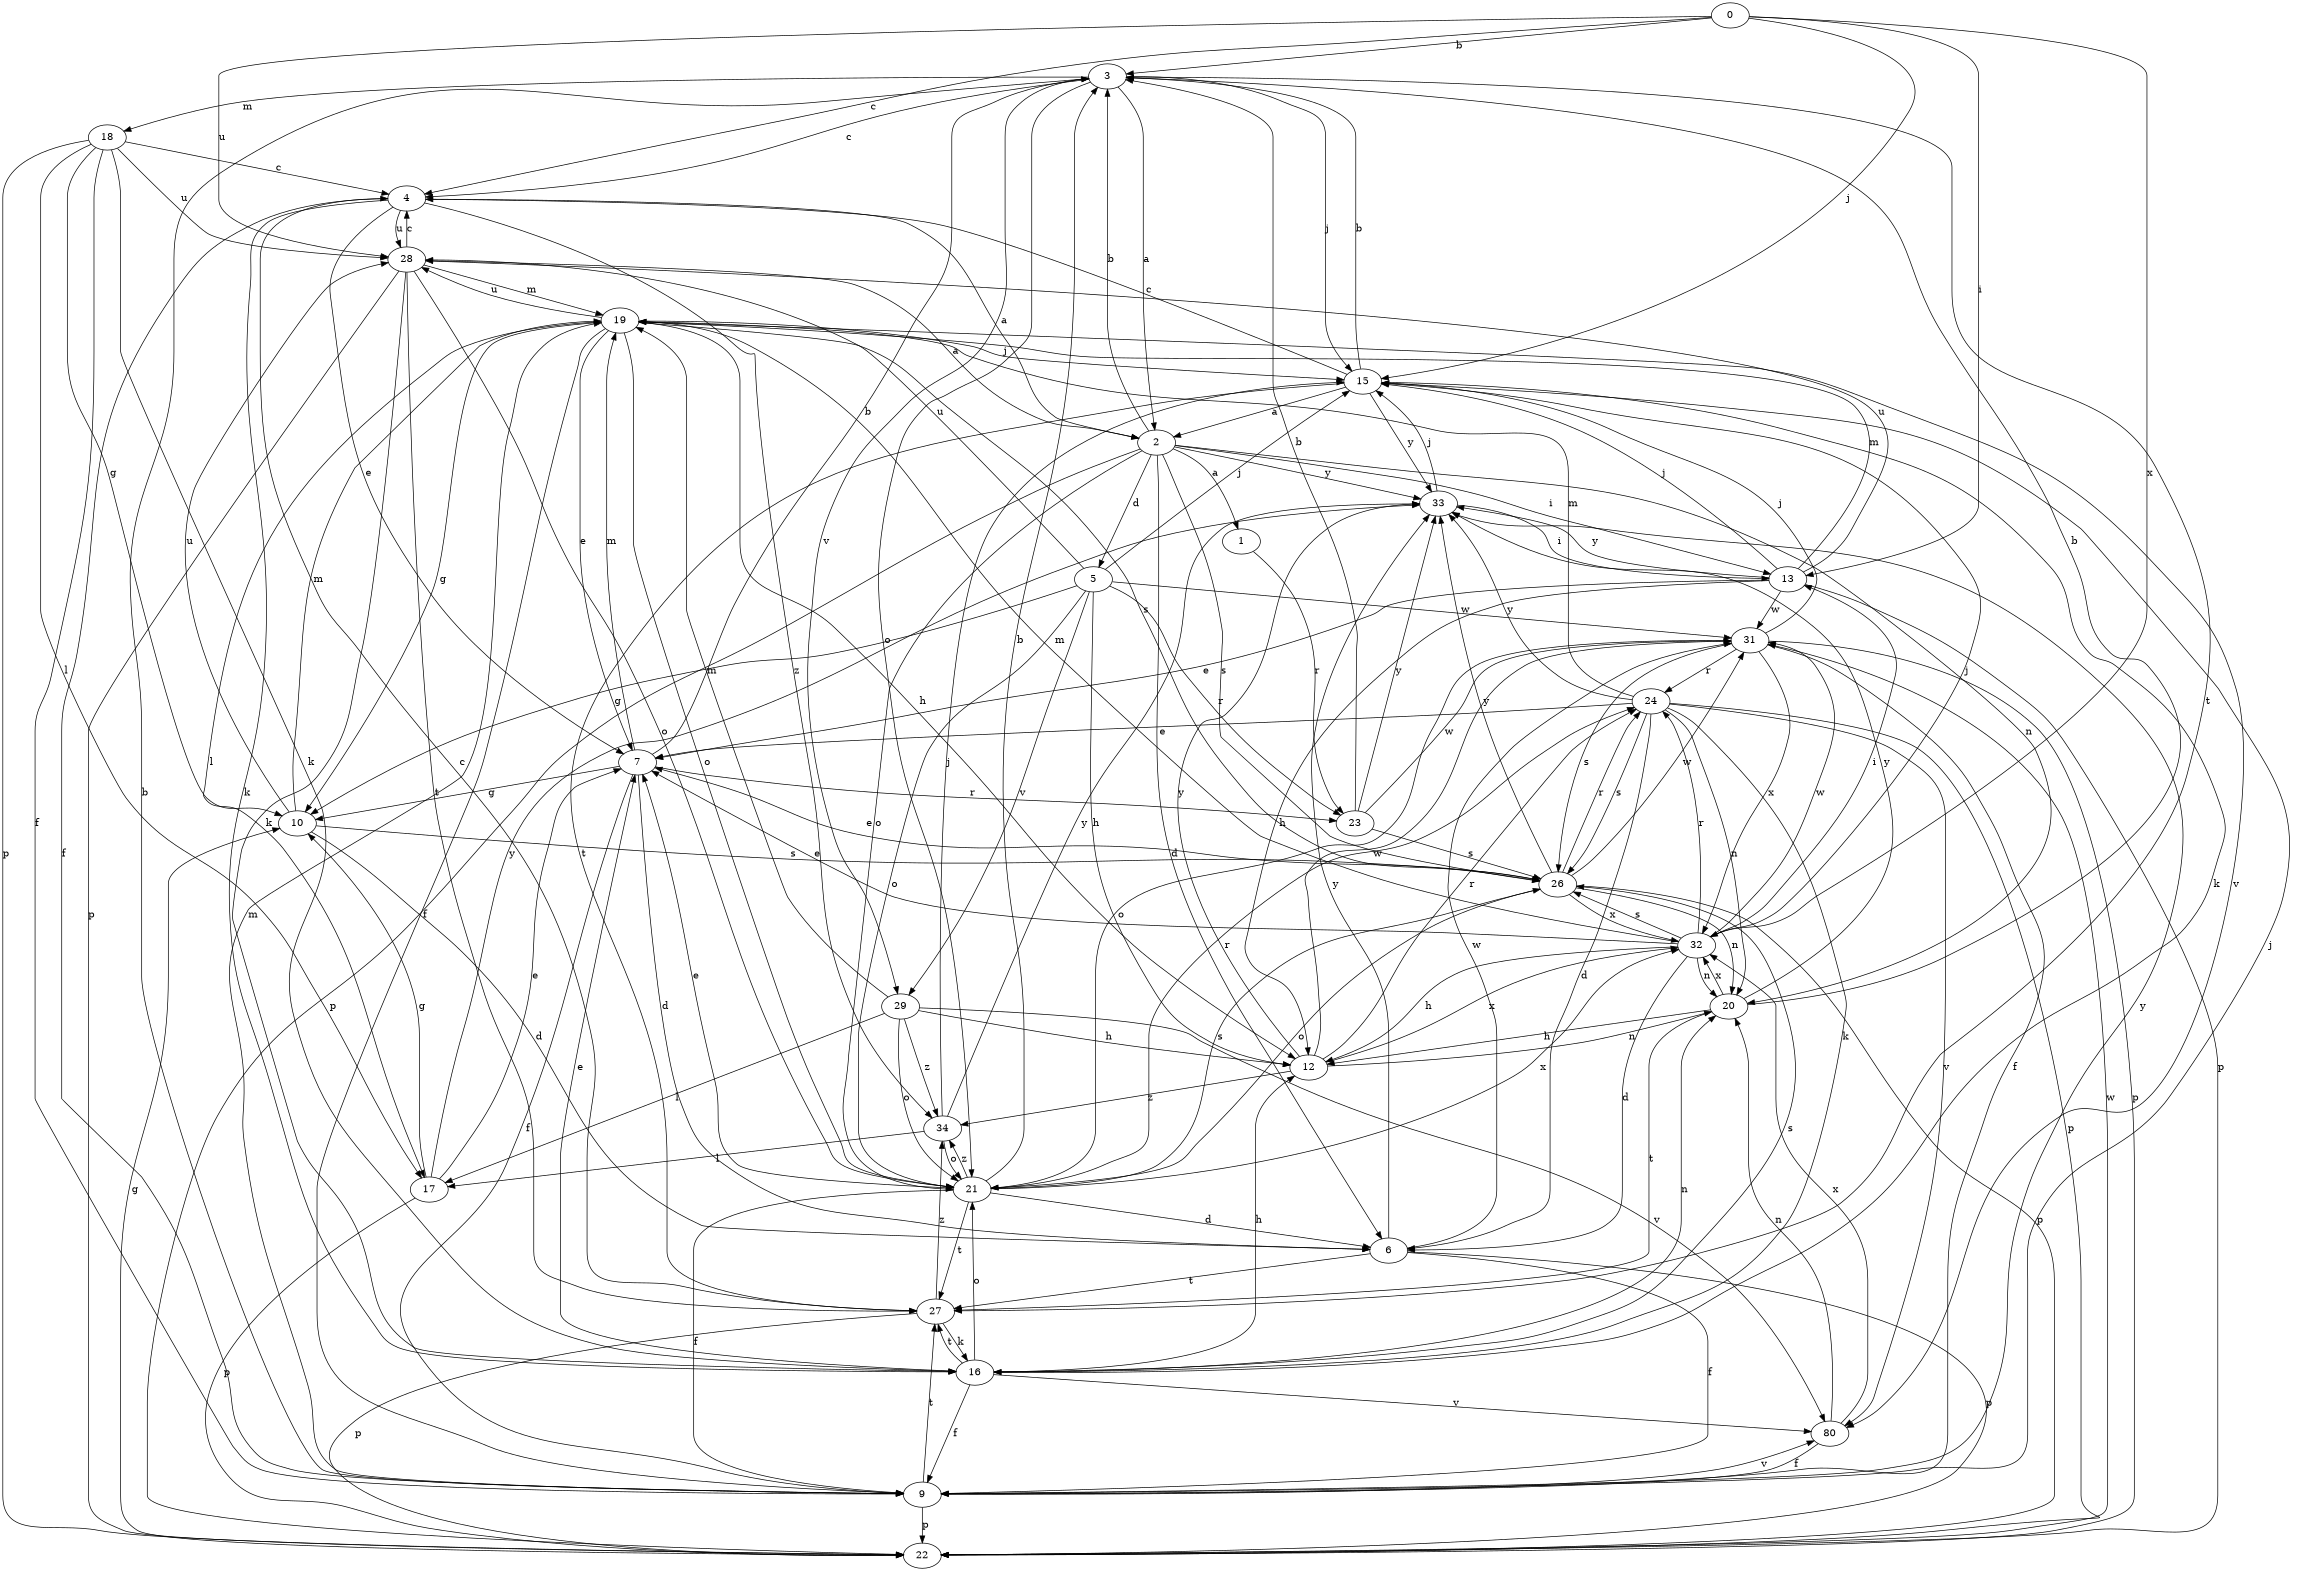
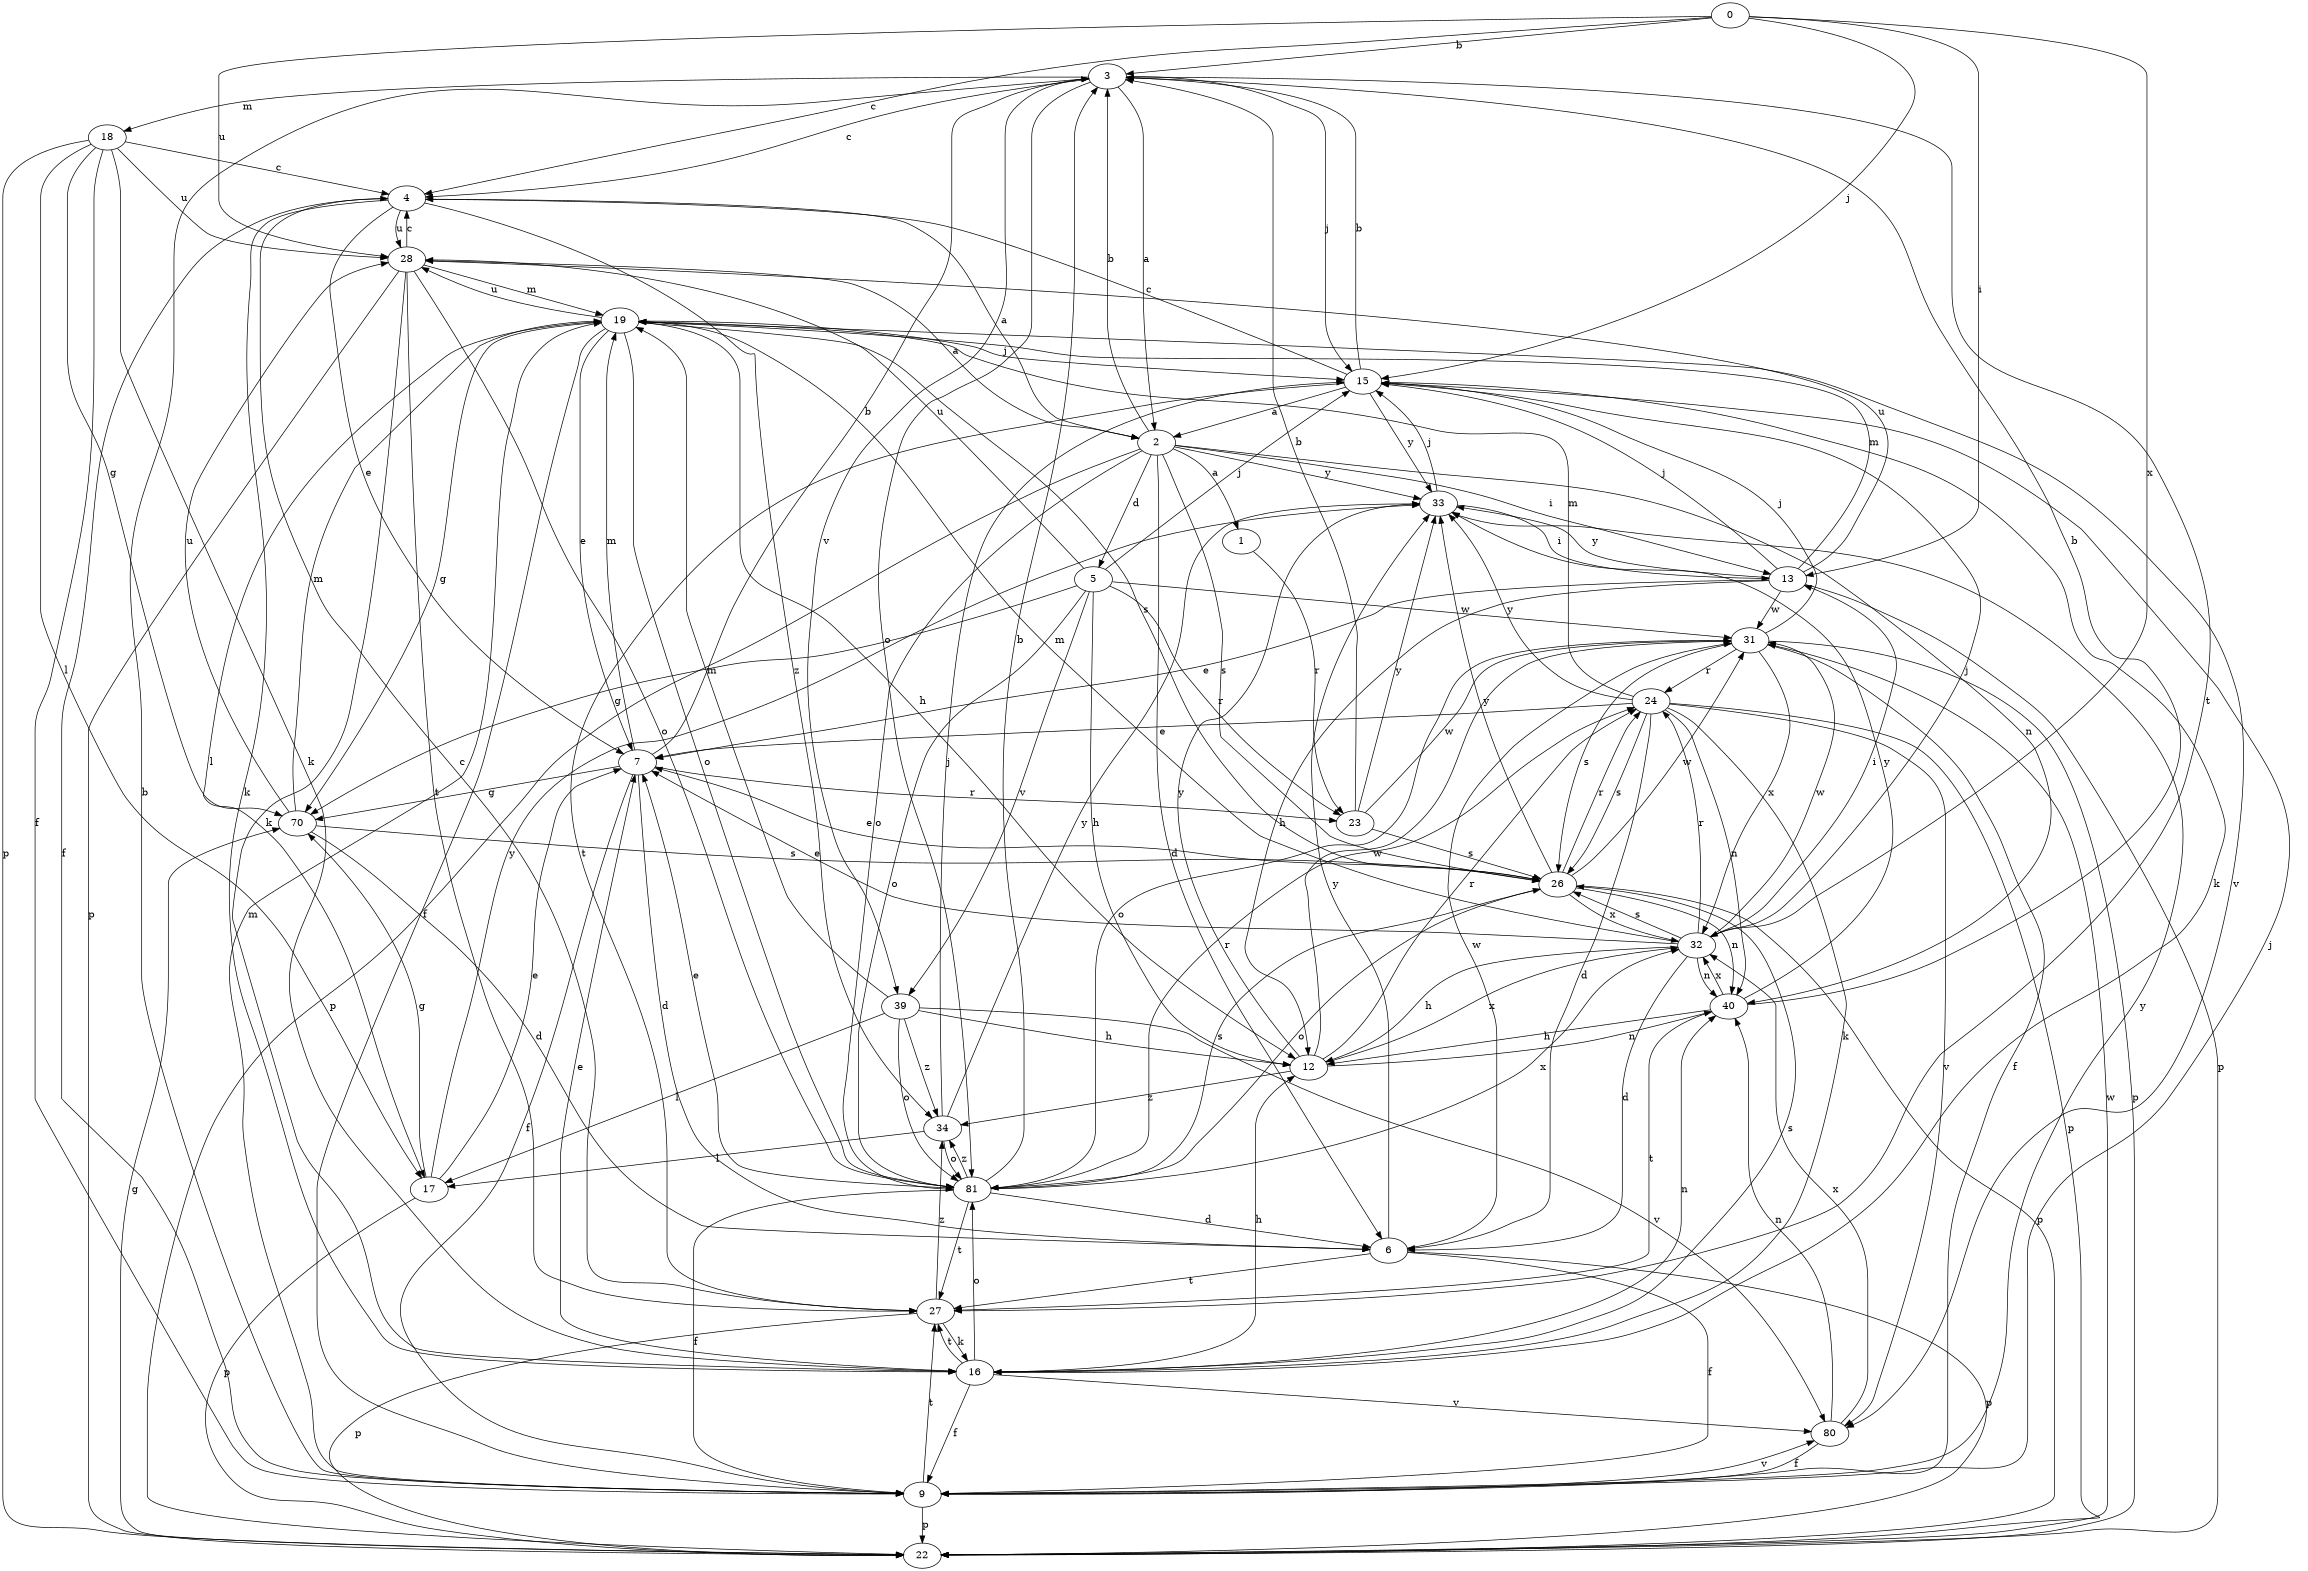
node "10": label "10" -> "70"
node "29": label "29" -> "39"
node "20": label "20" -> "40"
node "21": label "21" -> "81"
